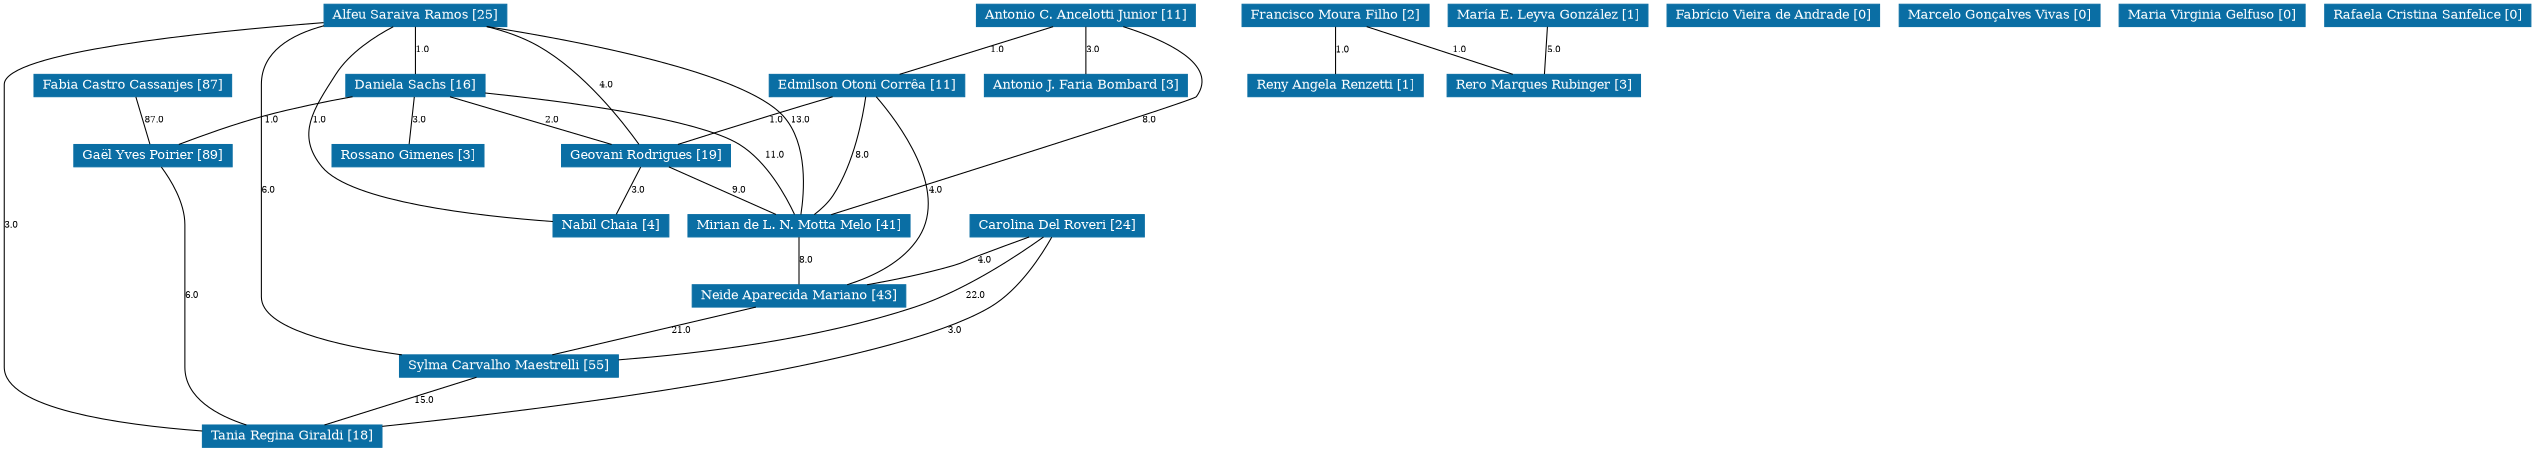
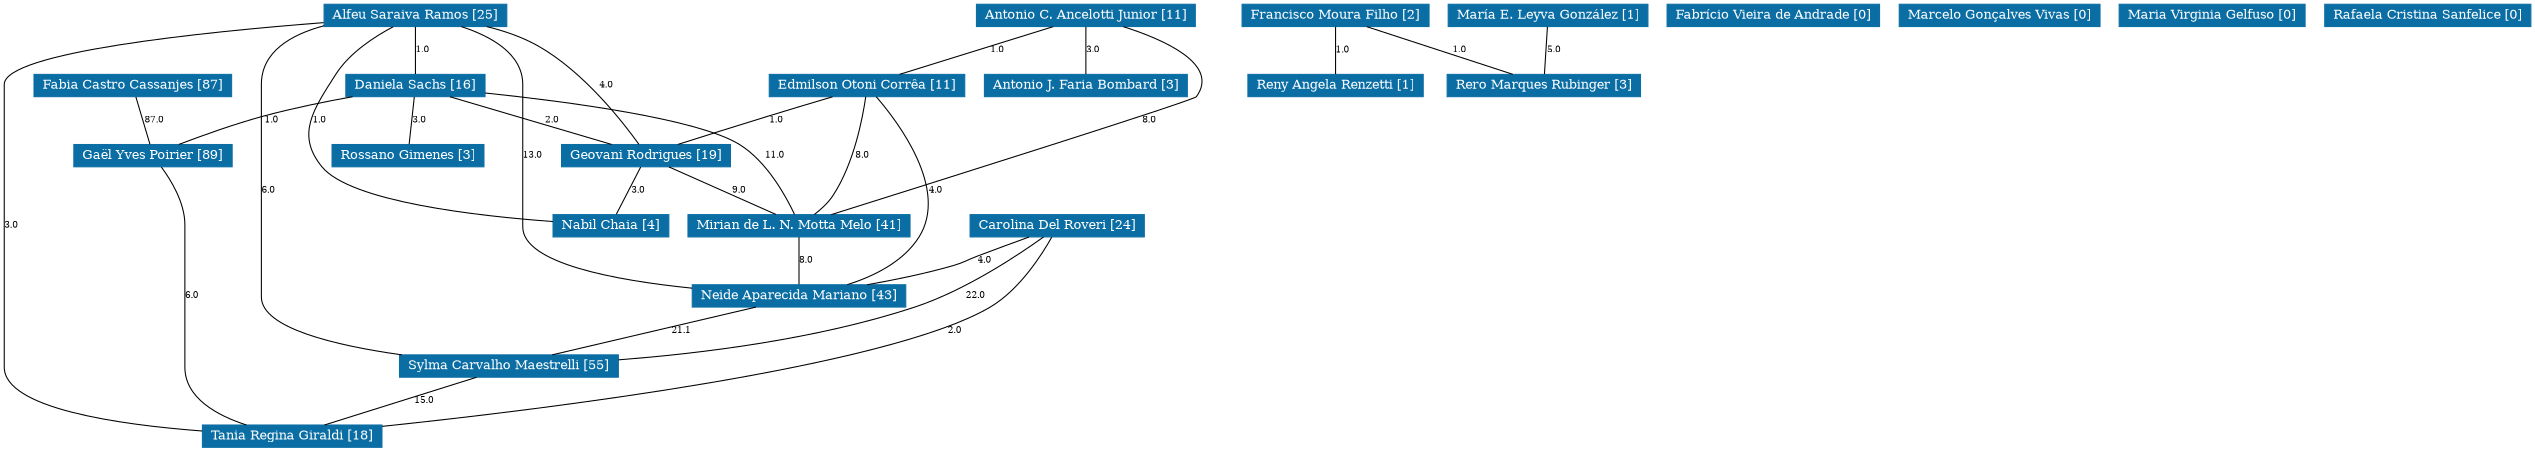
edge "Alfeu Saraiva Ramos [25]" -- "Mirian de L. N. Motta Melo [41]": now "Alfeu Saraiva Ramos [25]" -- "Neide Aparecida Mariano [43]"
edge "Neide Aparecida Mariano [43]" -- "Sylma Carvalho Maestrelli [55]": label "21.0" -> "21.1"
edge "Carolina Del Roveri [24]" -- "Tania Regina Giraldi [18]": label "3.0" -> "2.0"
